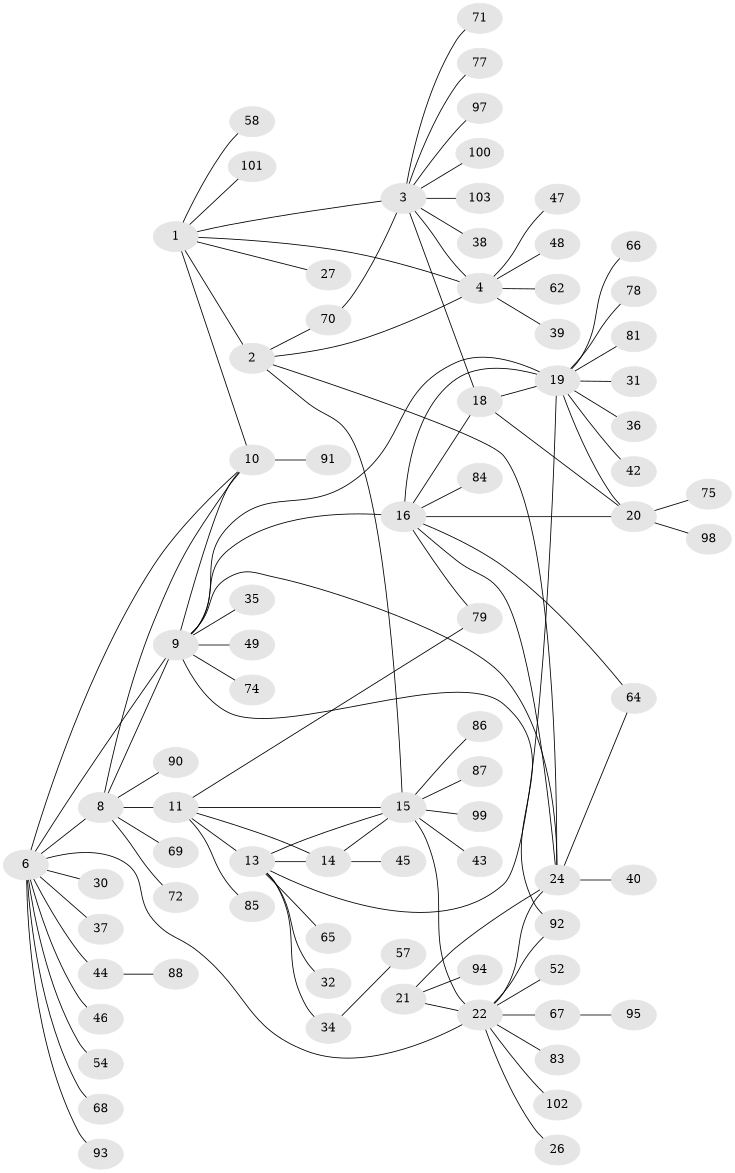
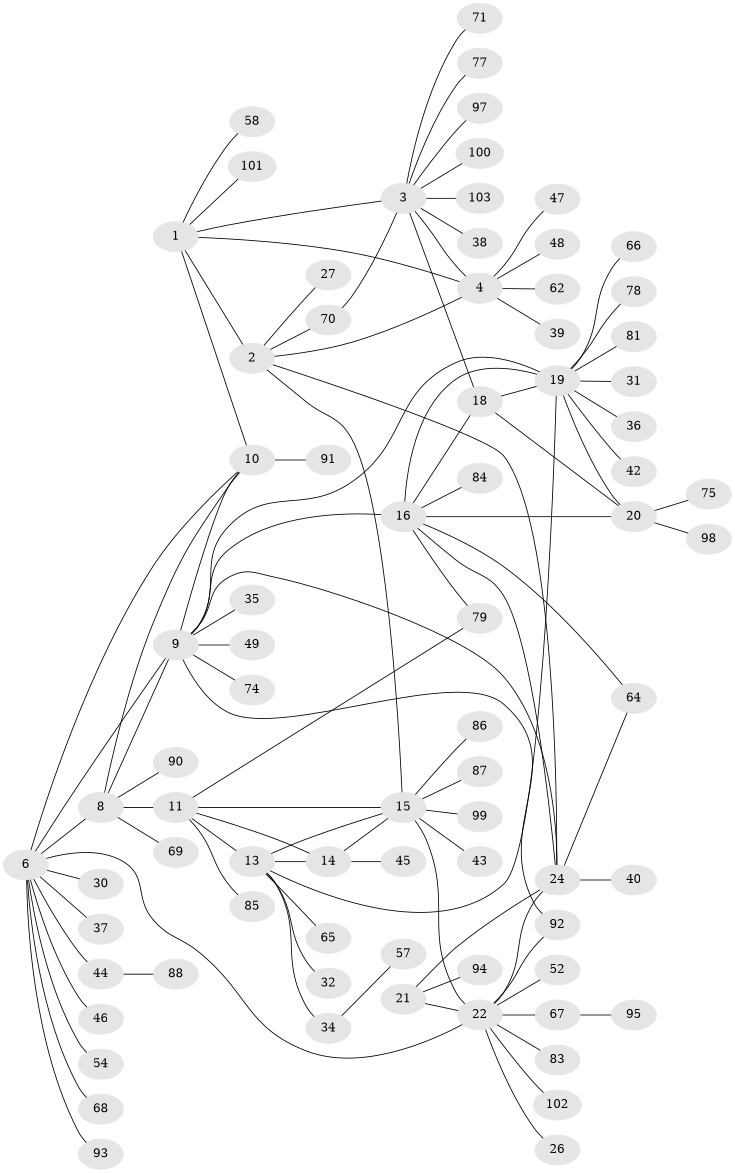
edge "1" -- "27": now "2" -- "27"
node "72": removed
